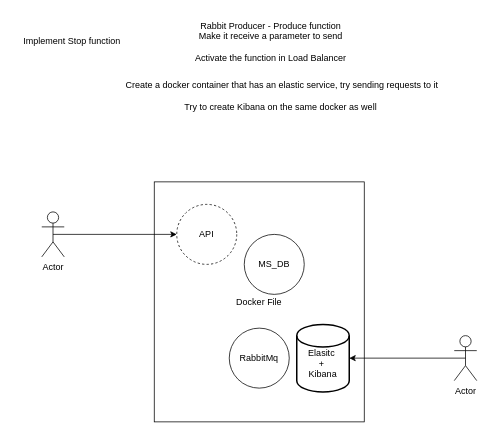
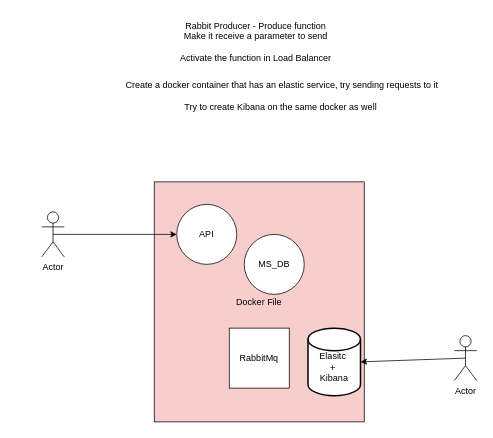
node "Implement Stop function": removed
node "Rabbit Producer - Produce function Make it receive a parameter to send Activate the function in Load Balancer": moved (270, 42) -> (255, 42)
node "API": style dashed -> solid
node "Docker File": fillcolor #ffffff -> #f8cecc
node "RabbitMq": shape ellipse -> rectangle
node "Elasitc + Kibana": moved (323, 358) -> (334, 362)
